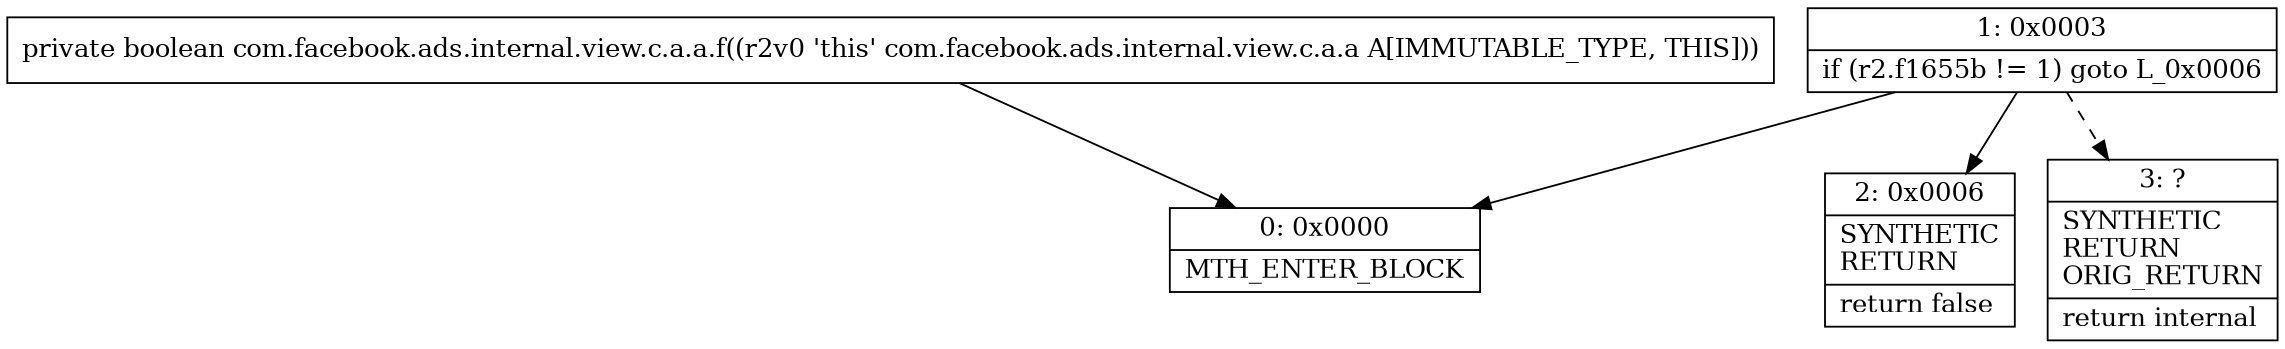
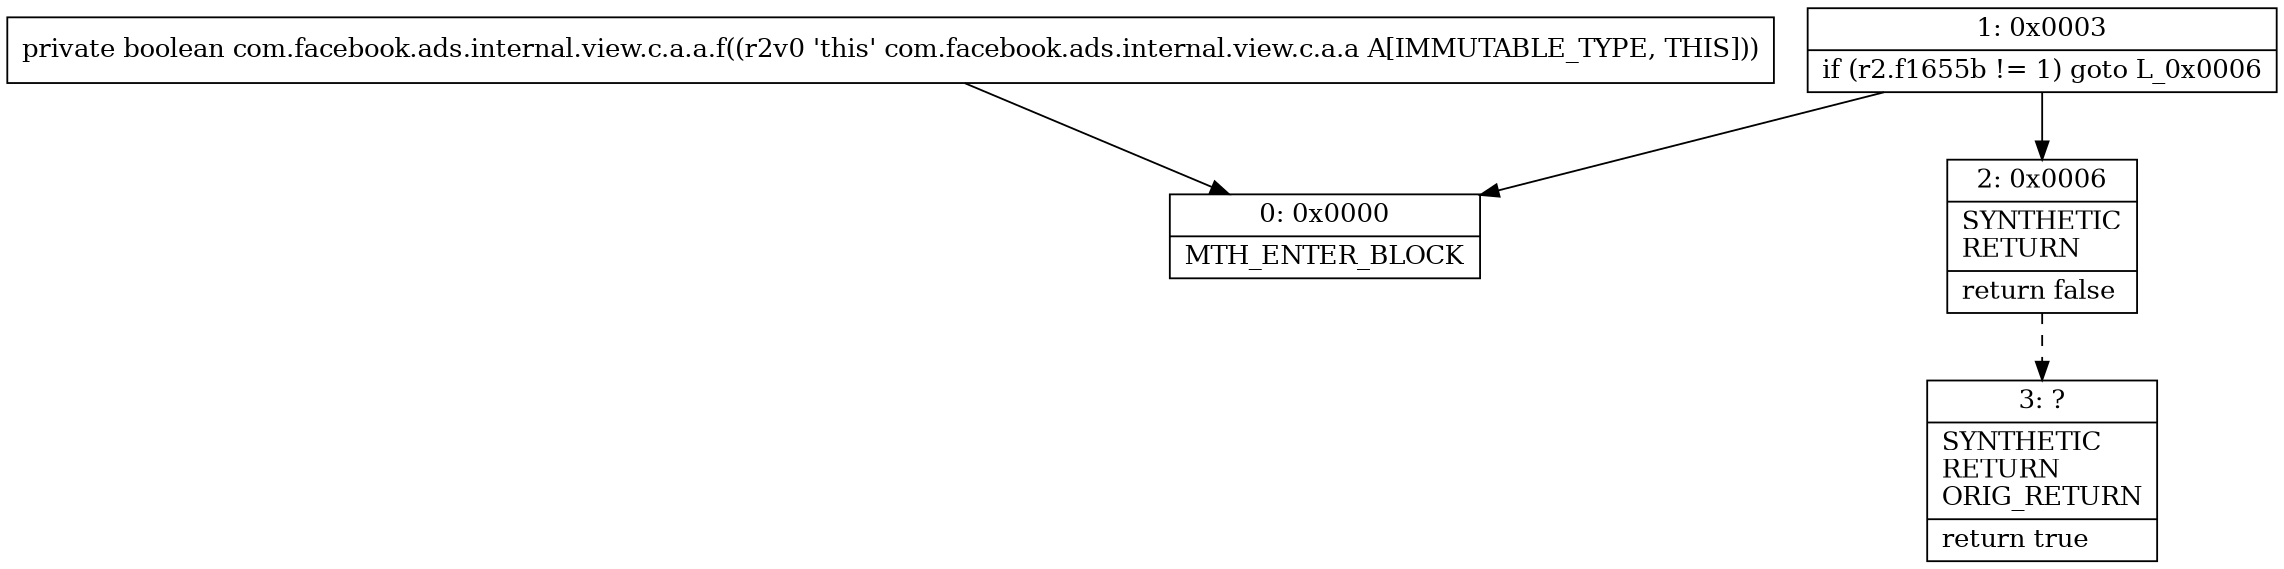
edge "1: 0x0003" -> "3: ?": now "2: 0x0006" -> "3: ?"
node "3: ?": text "return internal" -> "return true"
